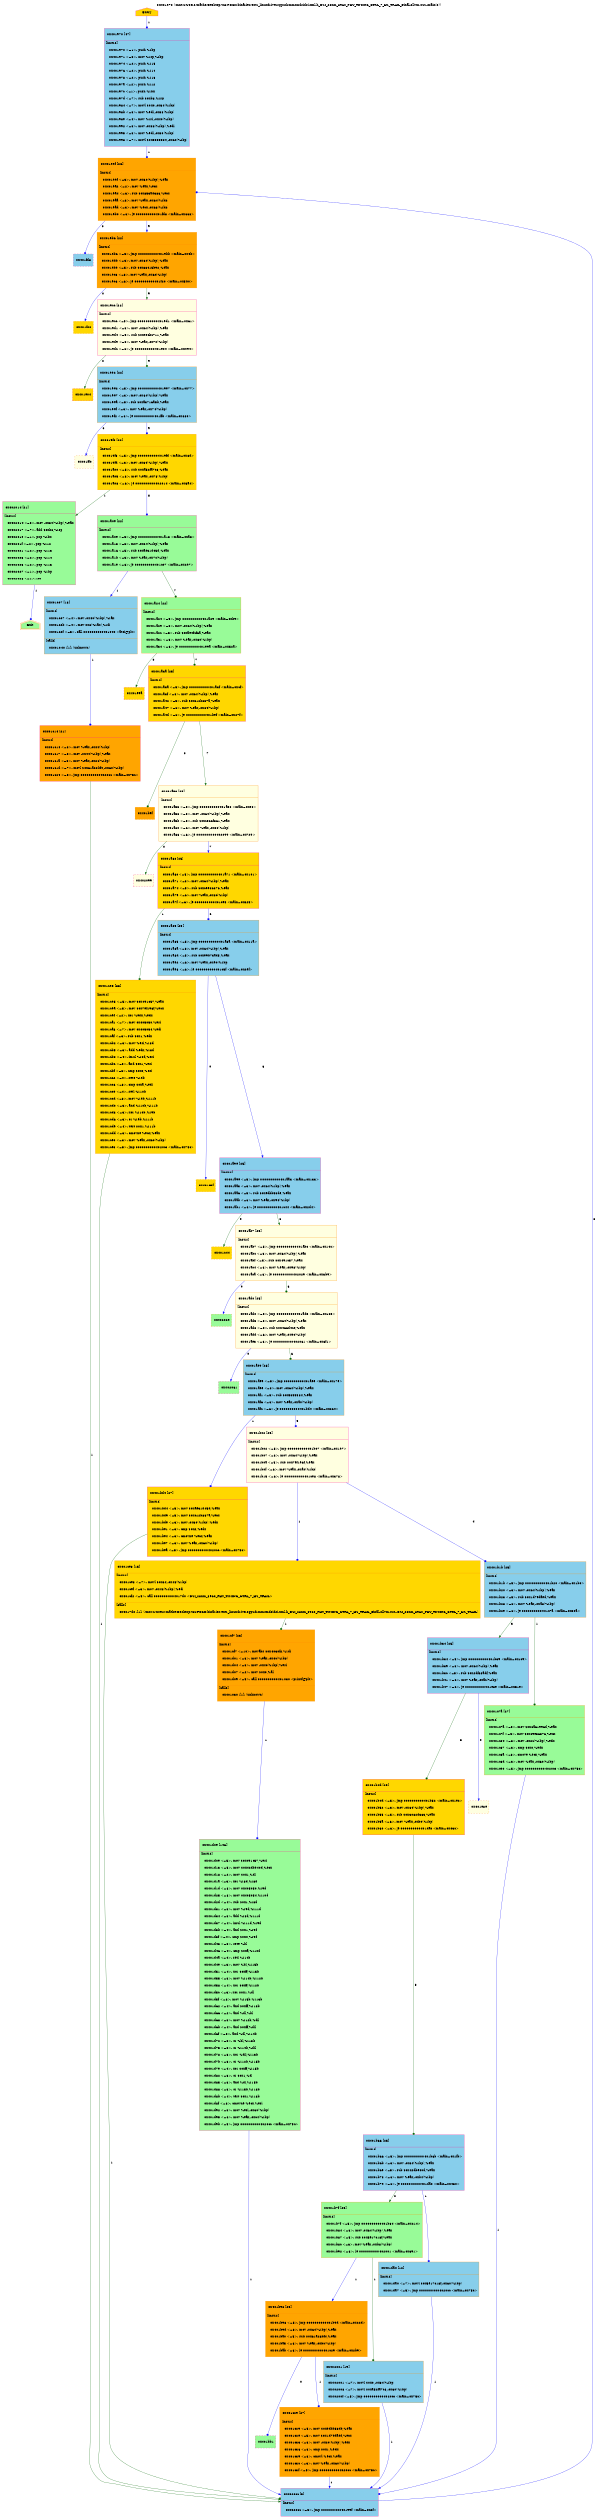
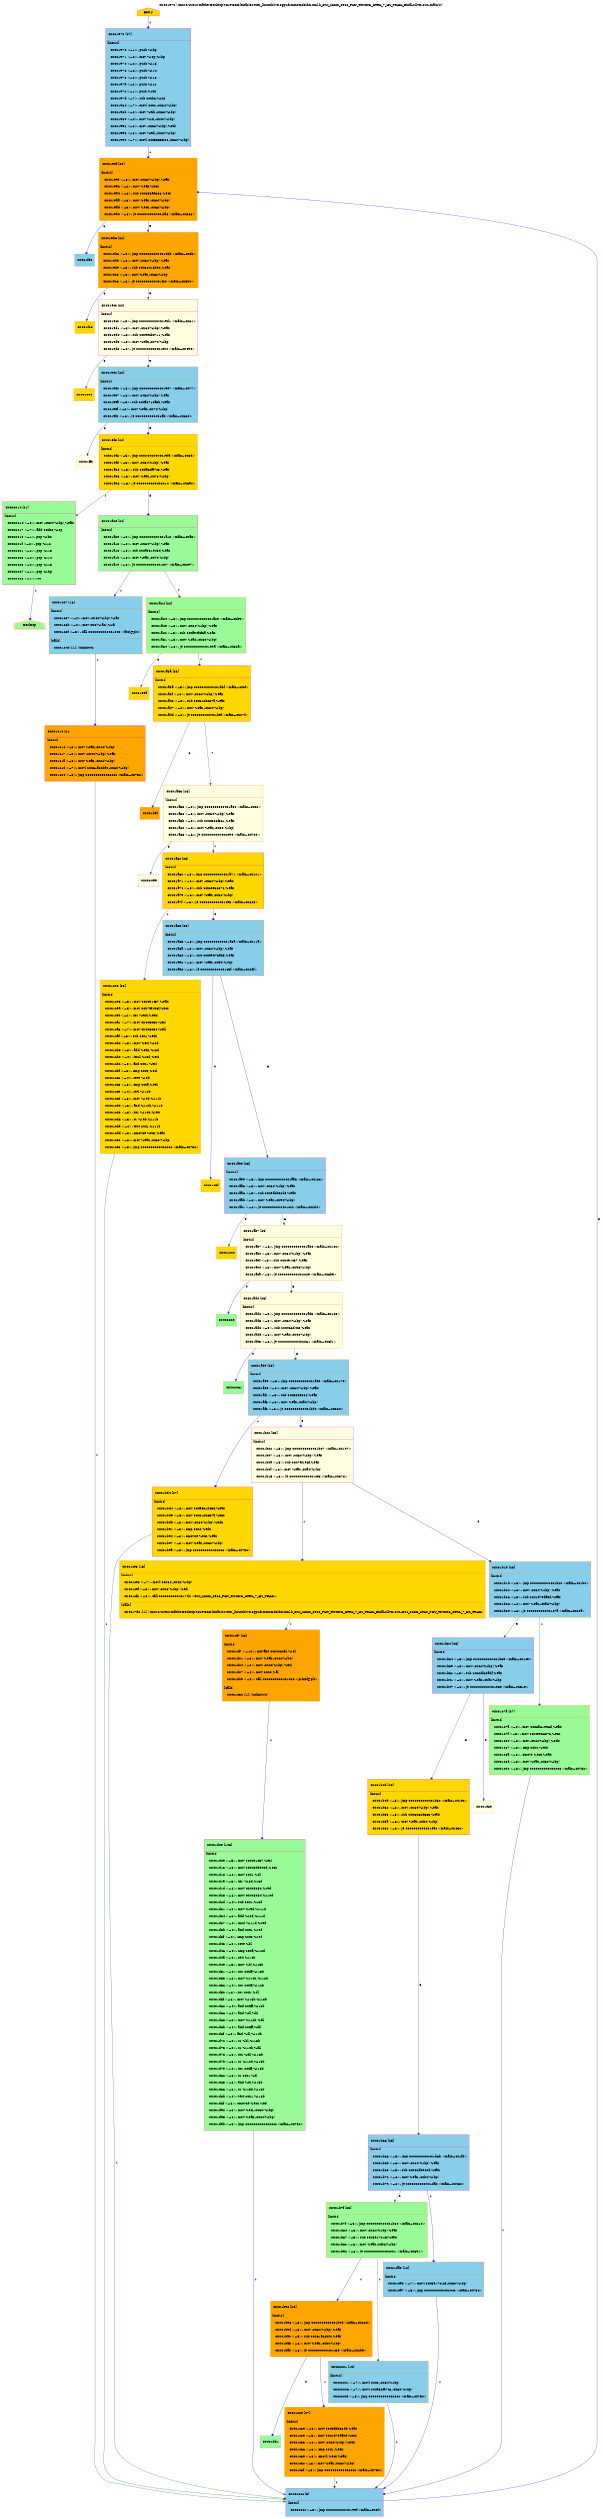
node "Exit": label "Exit" -> "Desktop"
